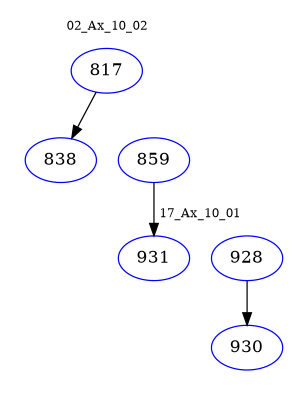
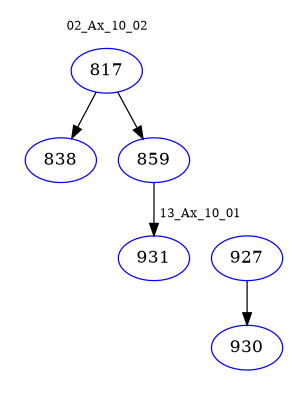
edge "817" -> "859": added
cluster "17_Ax_10_01": label "17_Ax_10_01" -> "13_Ax_10_01"
node "928": label "928" -> "927"
